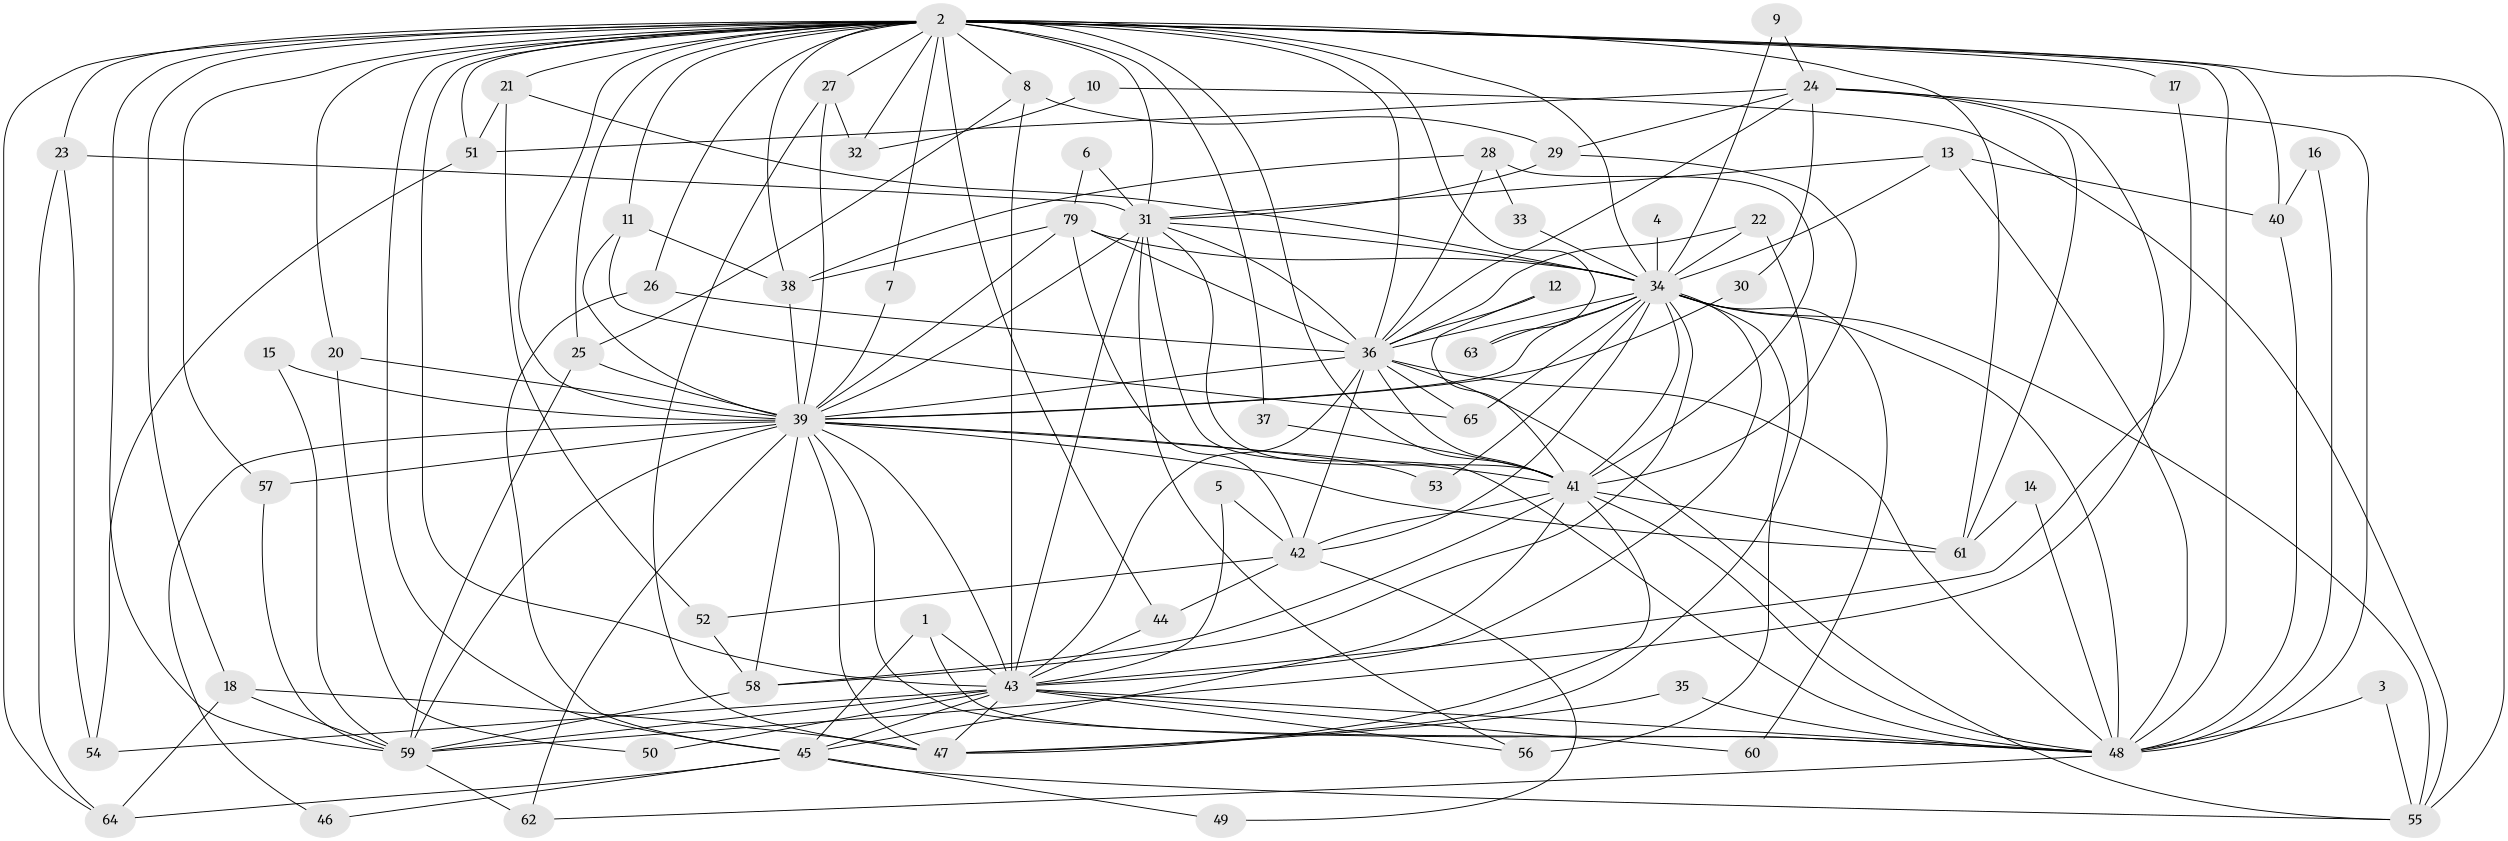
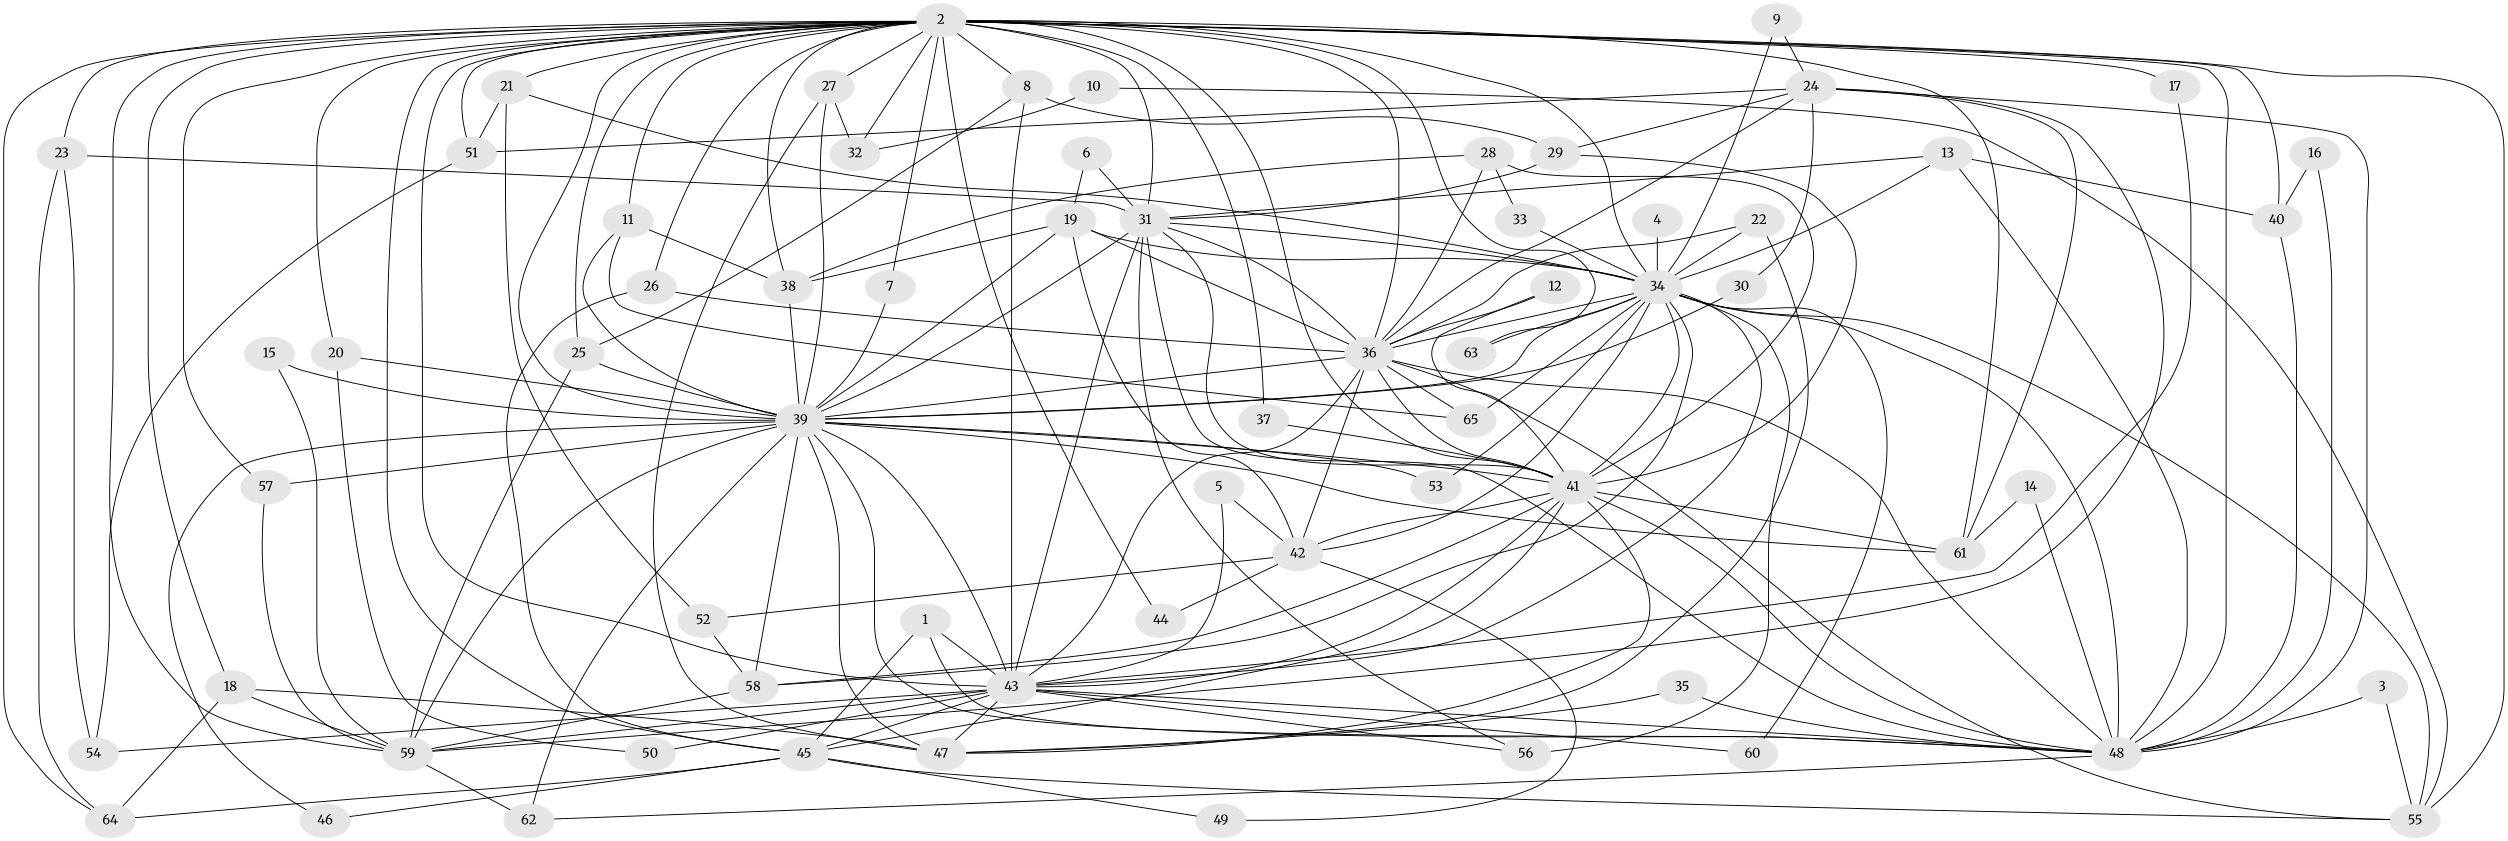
node "79": label "79" -> "19"
edge "44" -- "43": now "41" -- "43"
